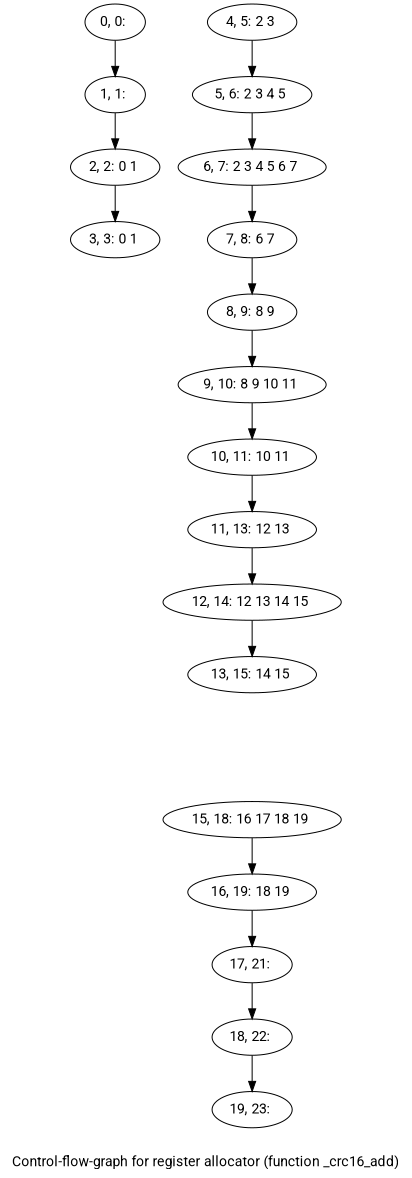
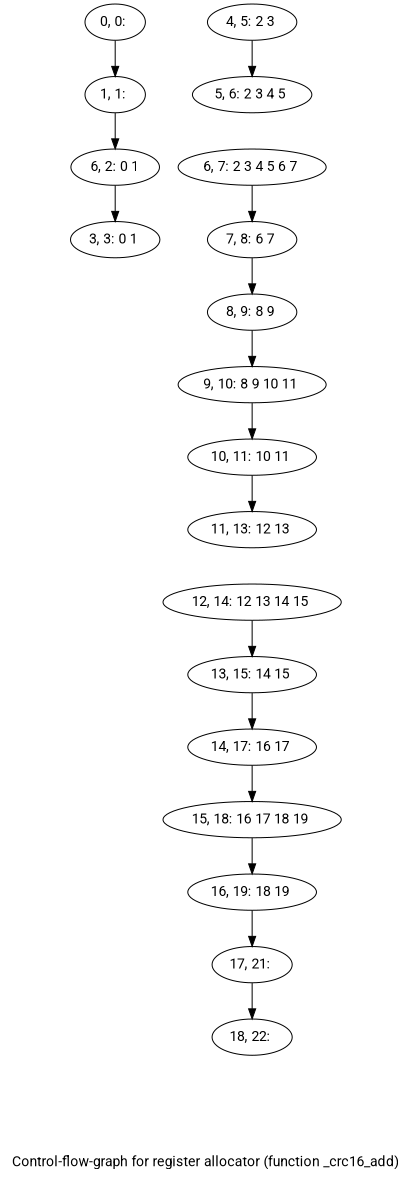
edge "5, 6: 2 3 4 5" -> "6, 7: 2 3 4 5 6 7": removed
node "2, 2: 0 1": label "2, 2: 0 1" -> "6, 2: 0 1"
edge "11, 13: 12 13" -> "12, 14: 12 13 14 15": removed
node "14, 17: 16 17": added
node "19, 23:": removed
